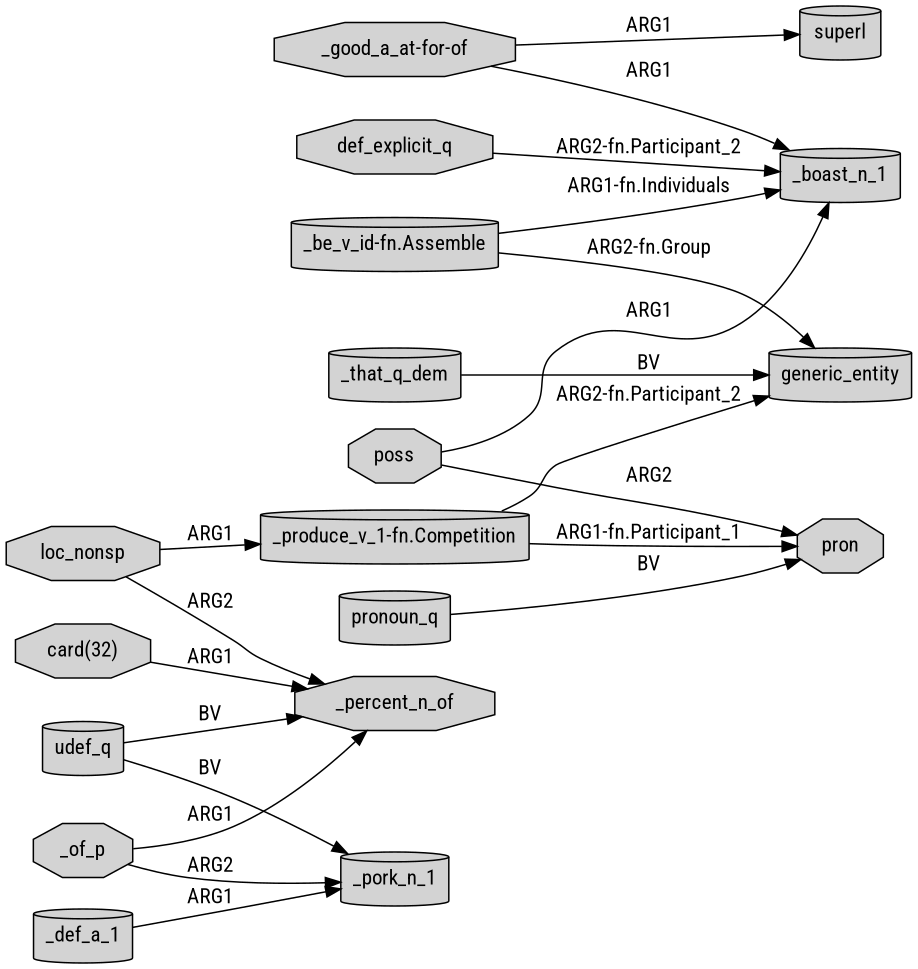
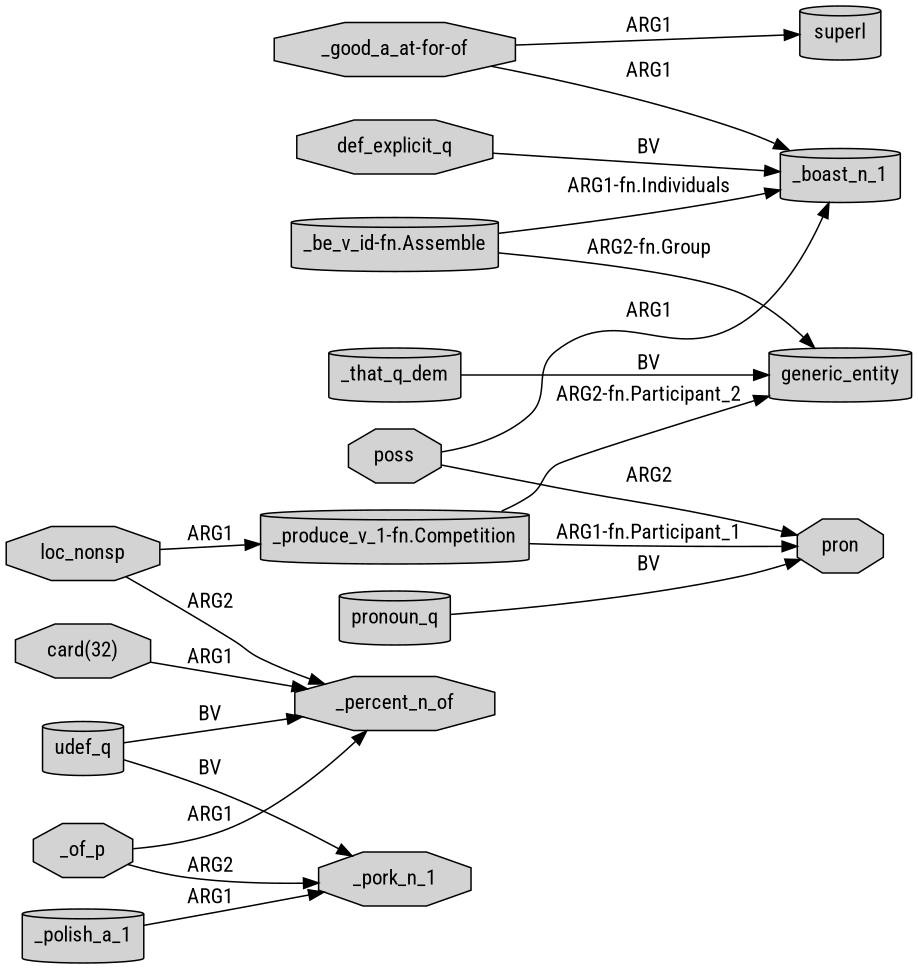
edge "def_explicit_q" -> "_boast_n_1": label "ARG2-fn.Participant_2" -> "BV"
node "_pork_n_1": shape cylinder -> octagon
node "_def_a_1": label "_def_a_1" -> "_polish_a_1"
